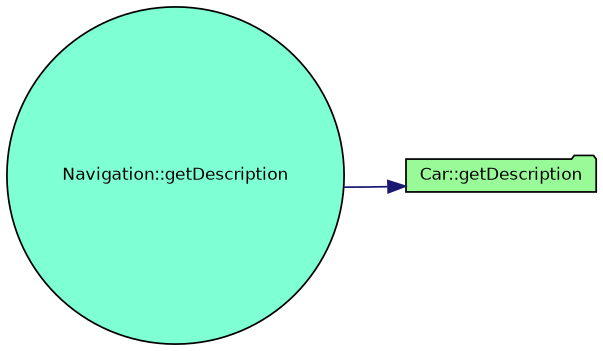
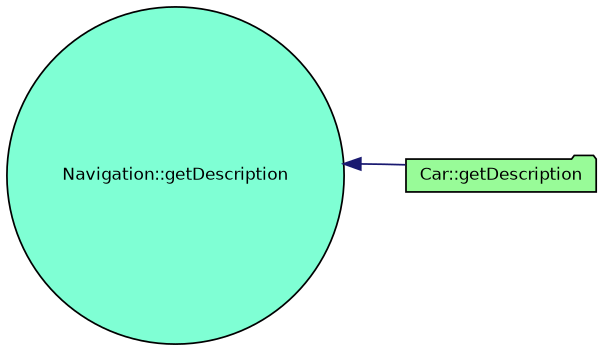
edge "Navigation::getDescription" -> "Car::getDescription": reversed
